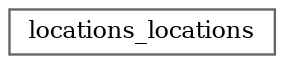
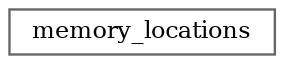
node "locations_locations": label "locations_locations" -> "memory_locations"
